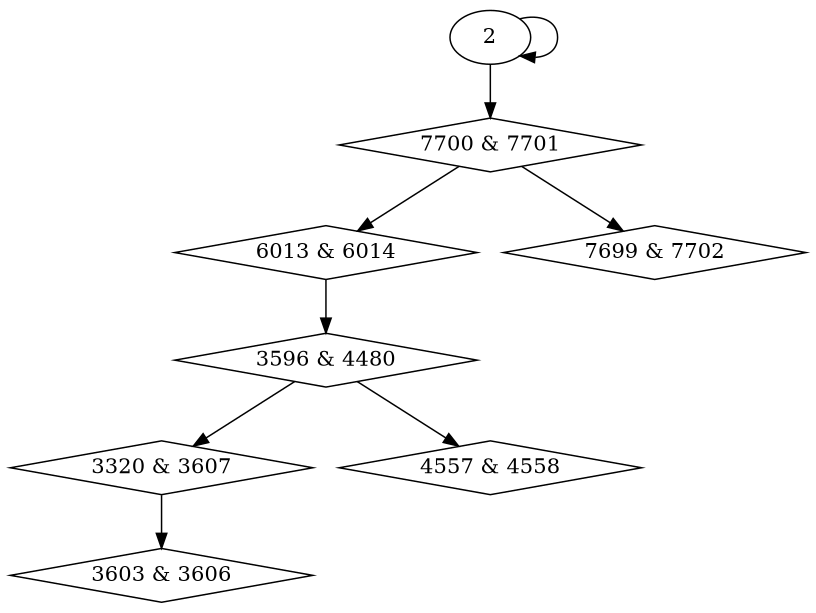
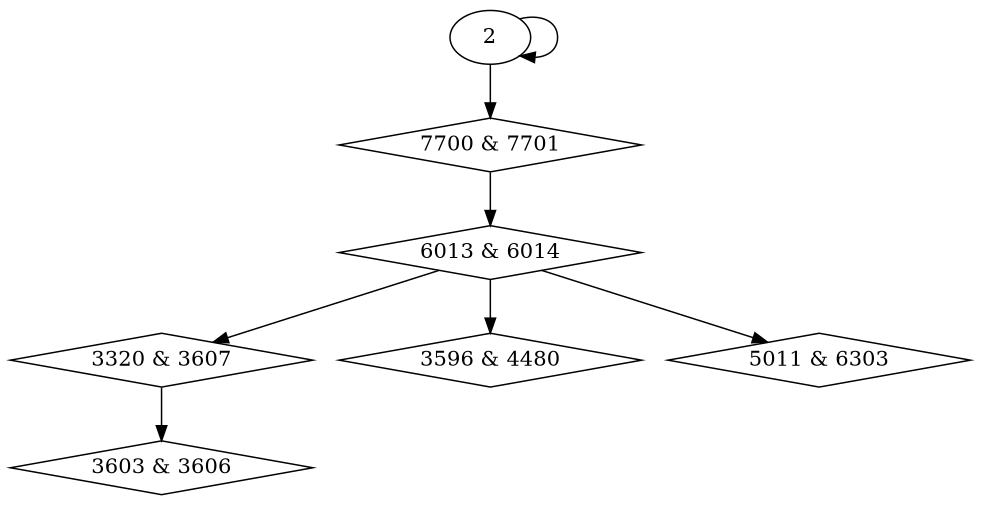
node "7699 & 7702": removed
node "5011 & 6303": added
edge "3596 & 4480" -> "3320 & 3607": now "6013 & 6014" -> "3320 & 3607"
node "4557 & 4558": removed
